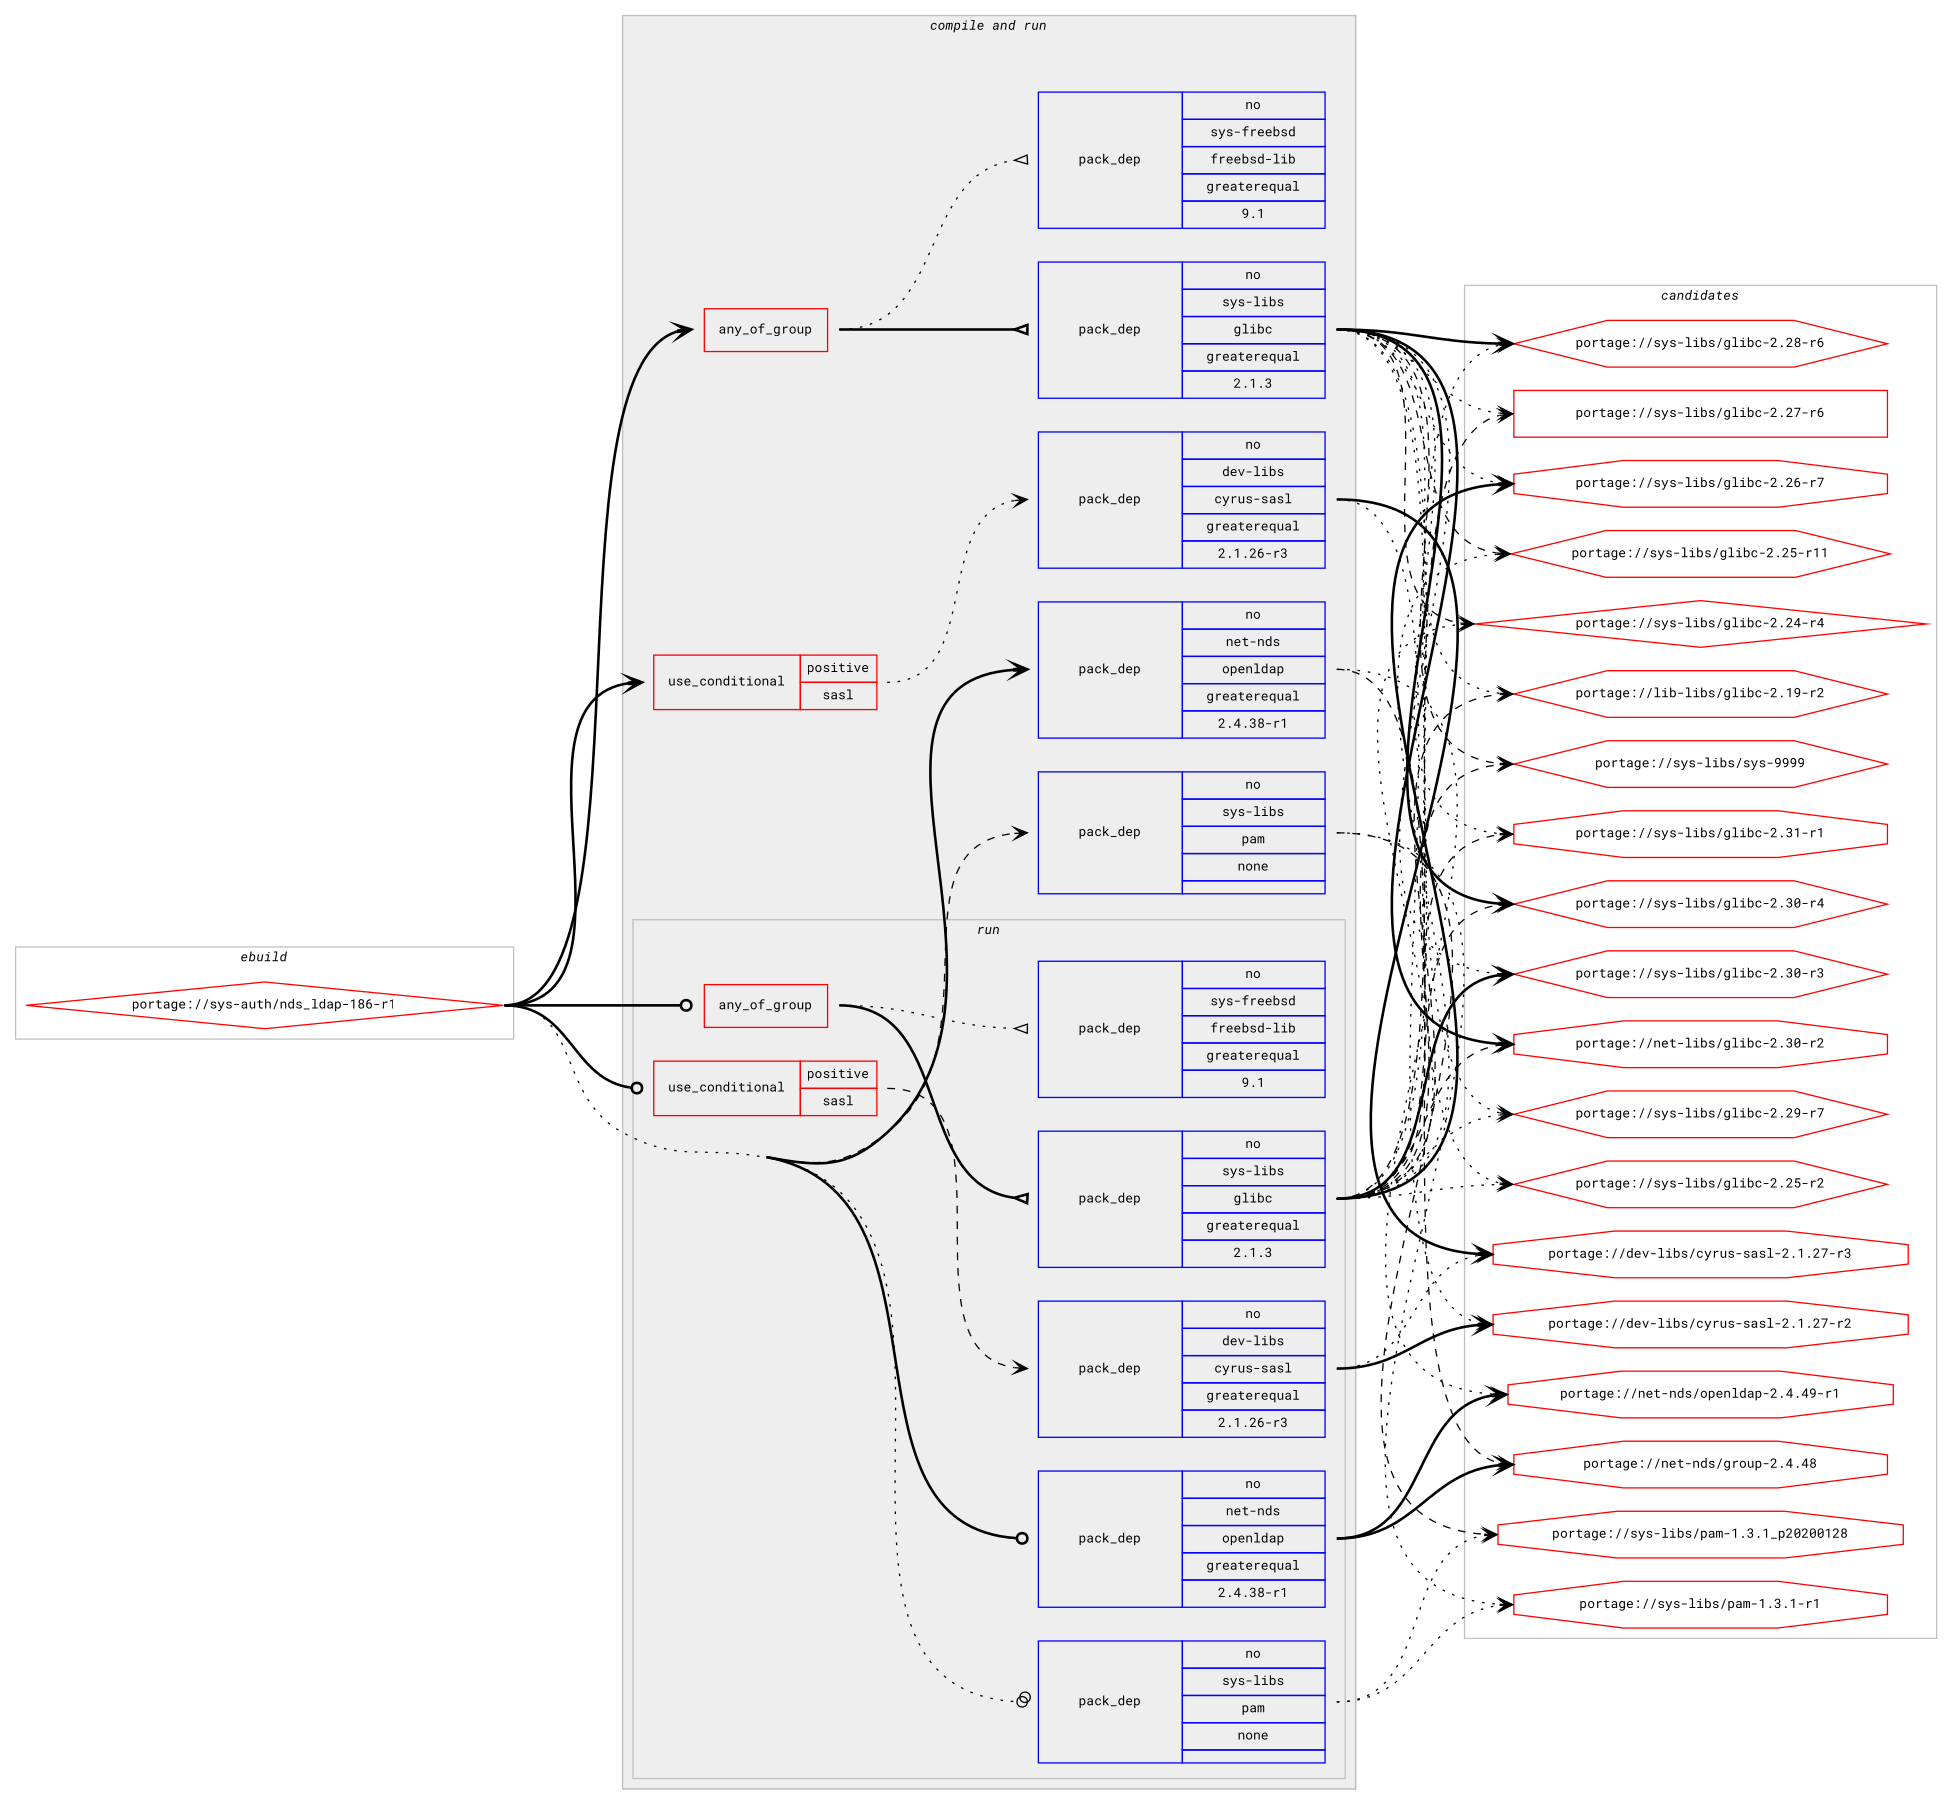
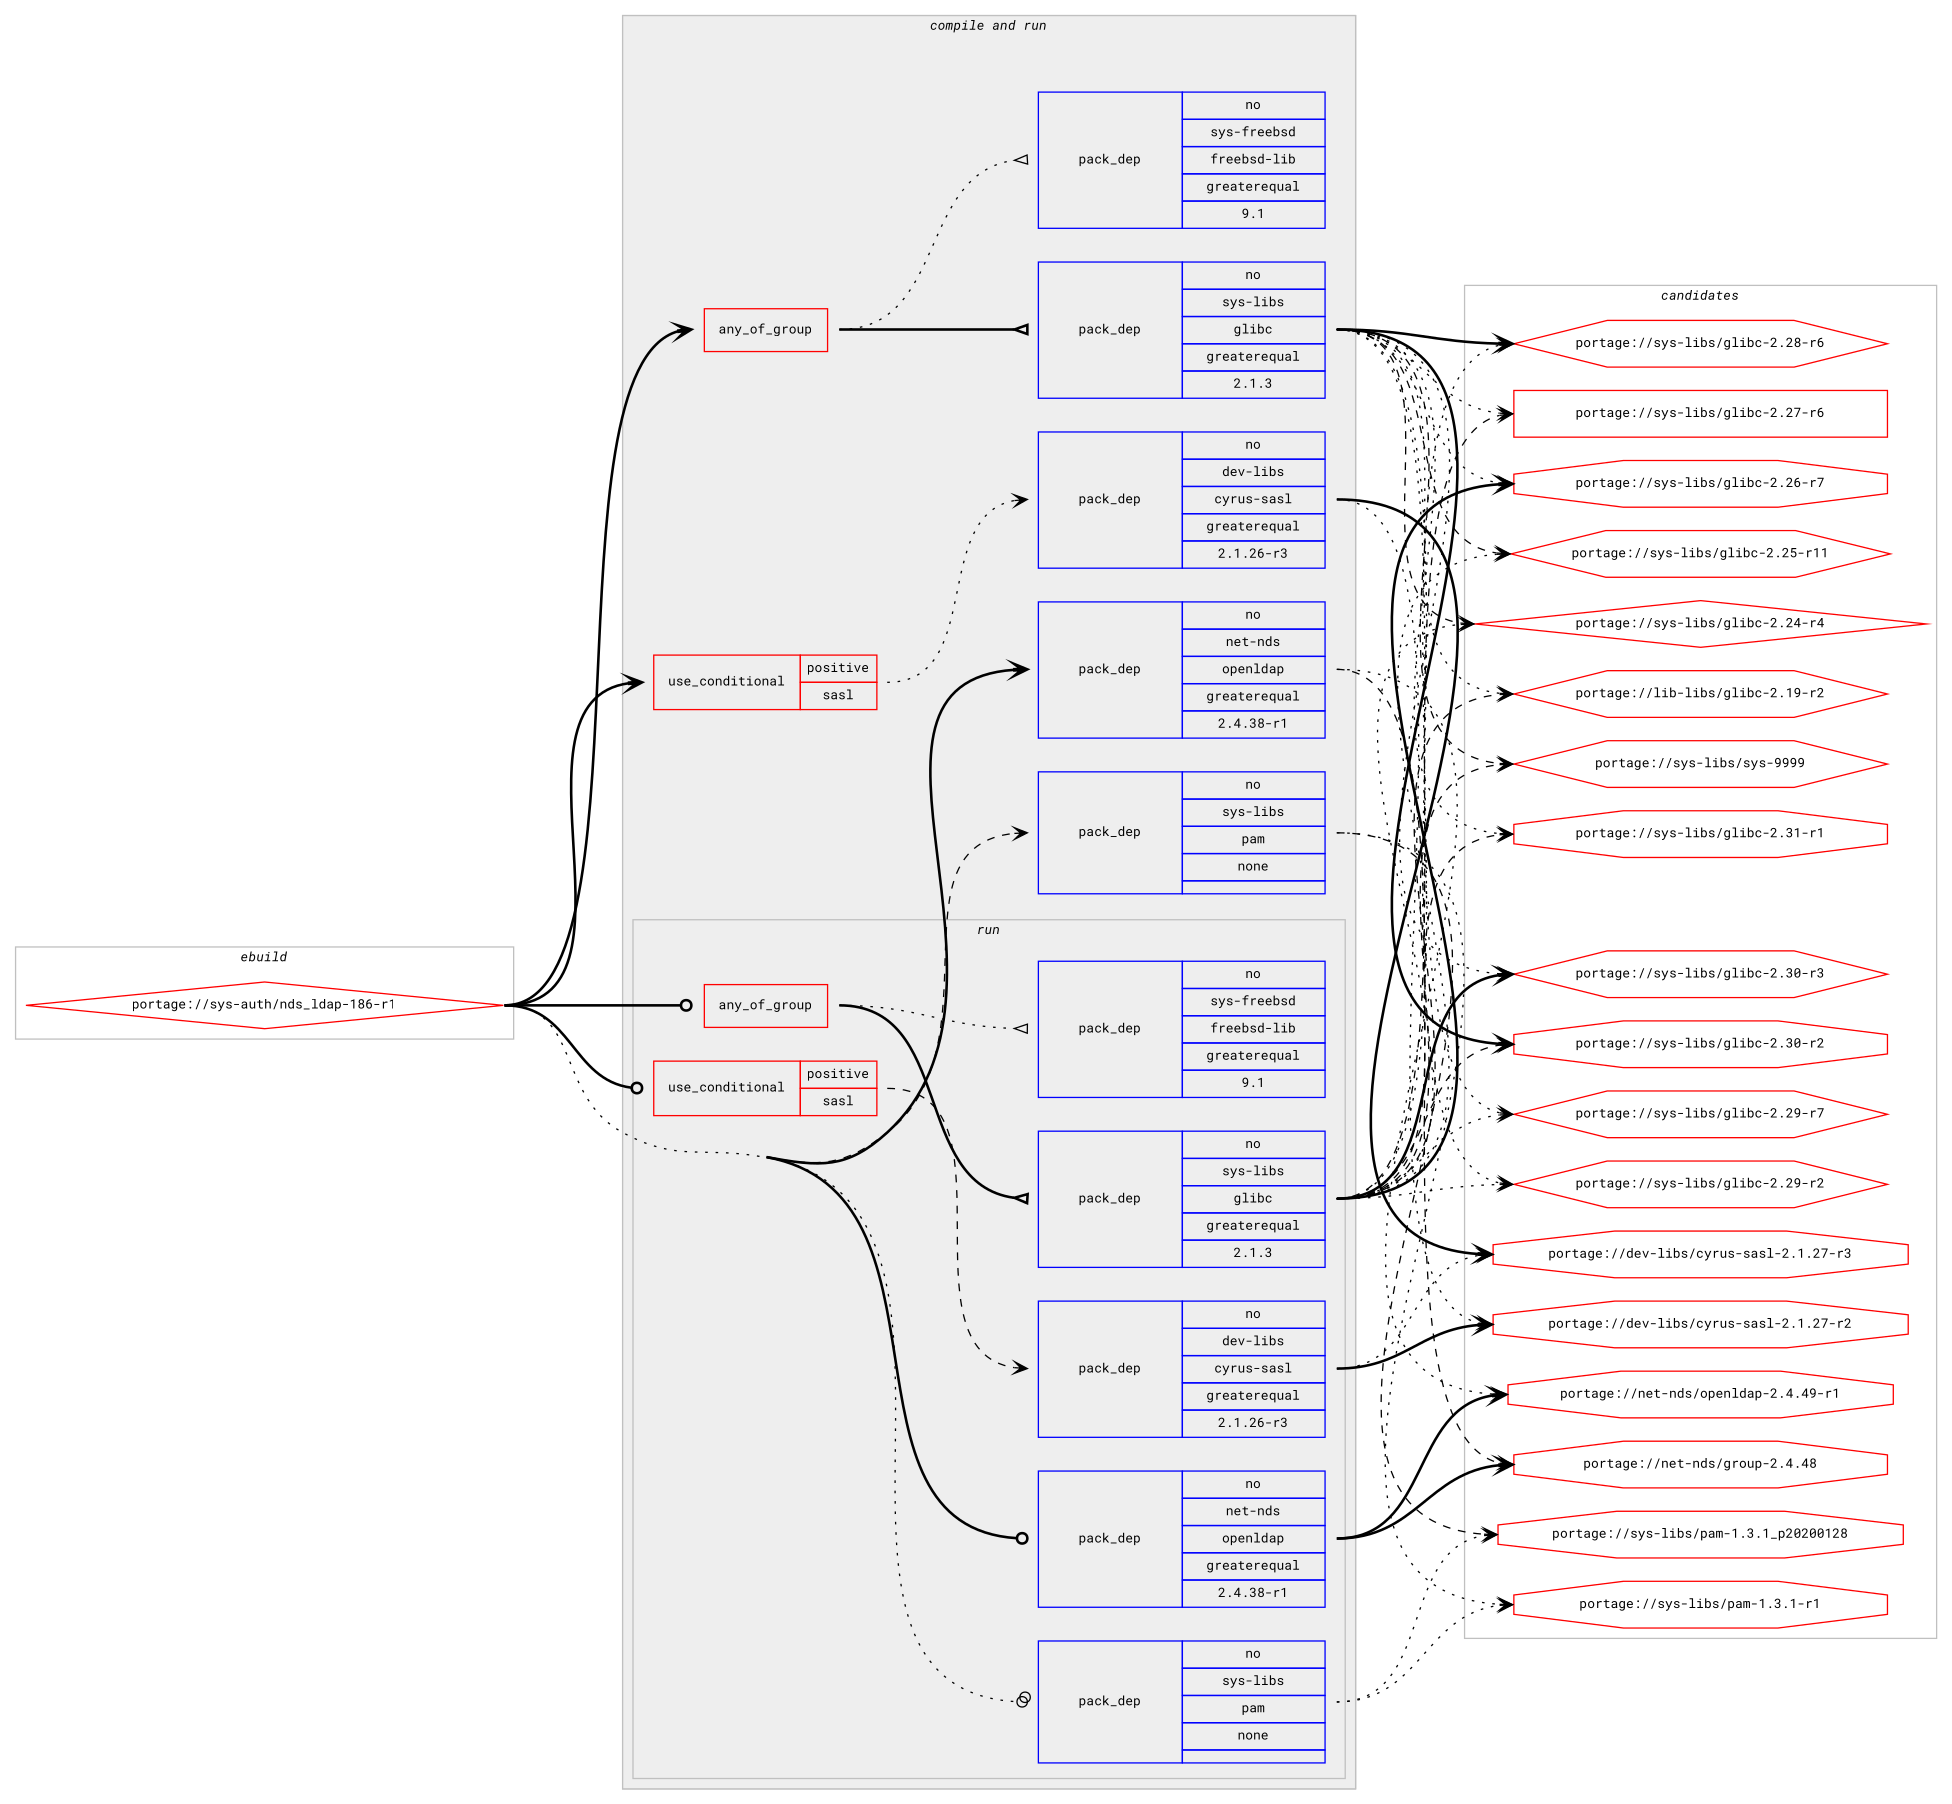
node "portage://sys-libs/glibc-2.30-r4": removed
node "portage://net-libs/glibc-2.30-r2": label "portage://net-libs/glibc-2.30-r2" -> "portage://sys-libs/glibc-2.30-r2"
node "portage://sys-libs/glibc-2.25-r2": label "portage://sys-libs/glibc-2.25-r2" -> "portage://sys-libs/glibc-2.29-r2"
